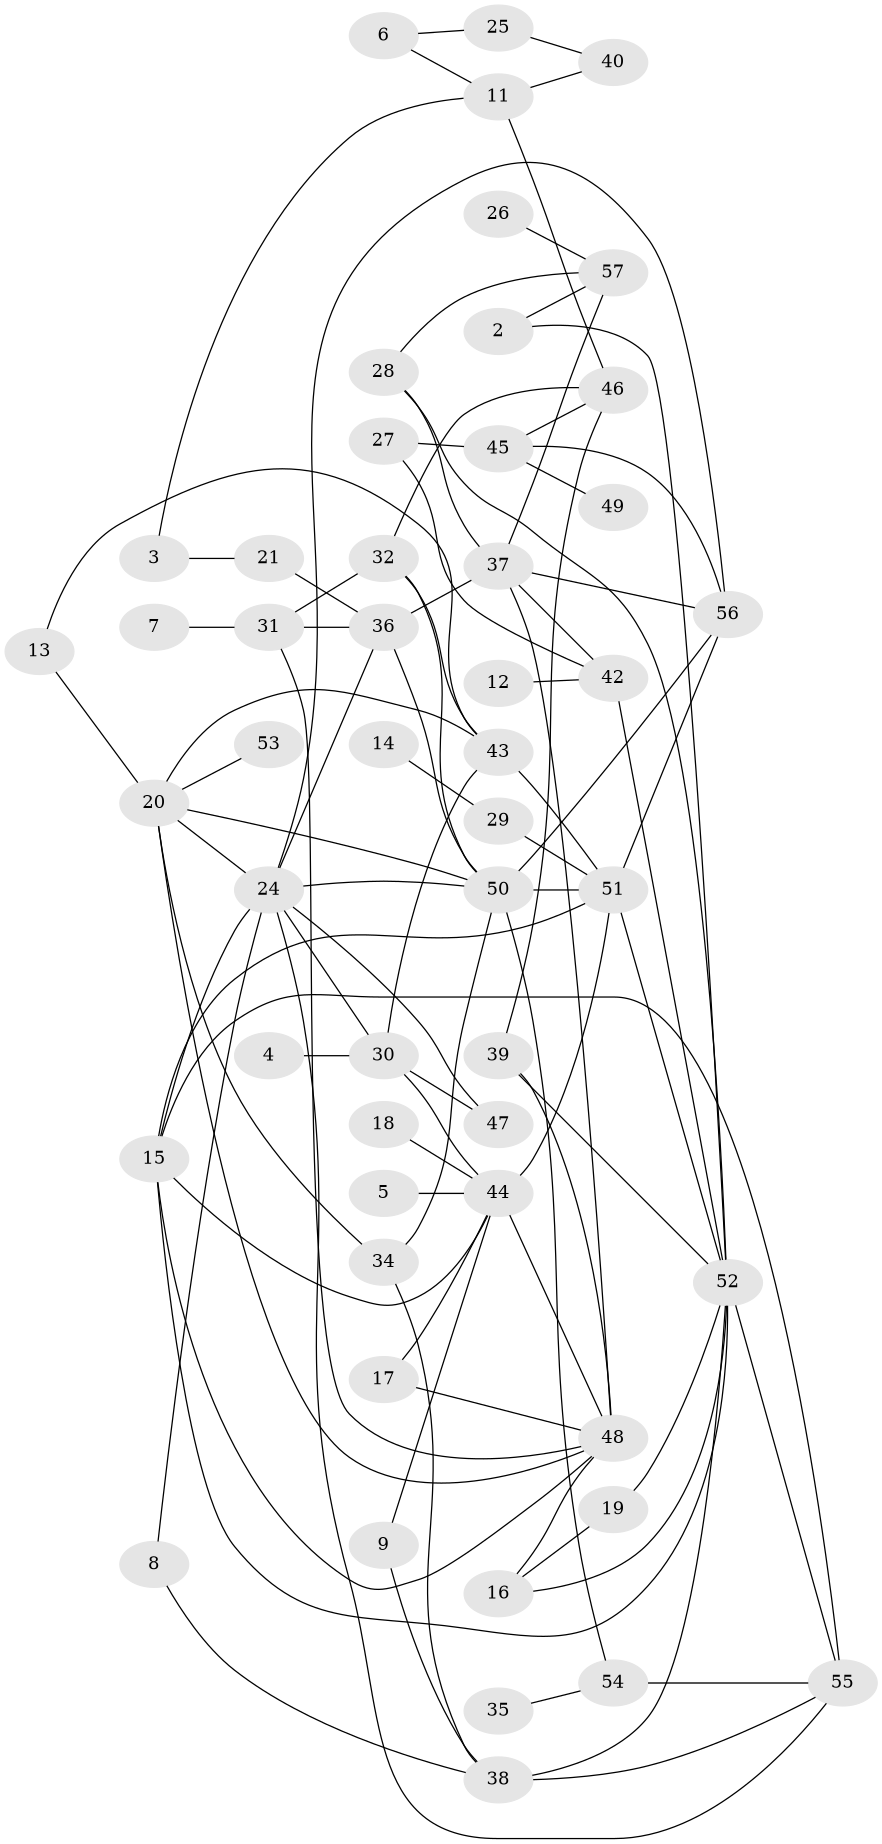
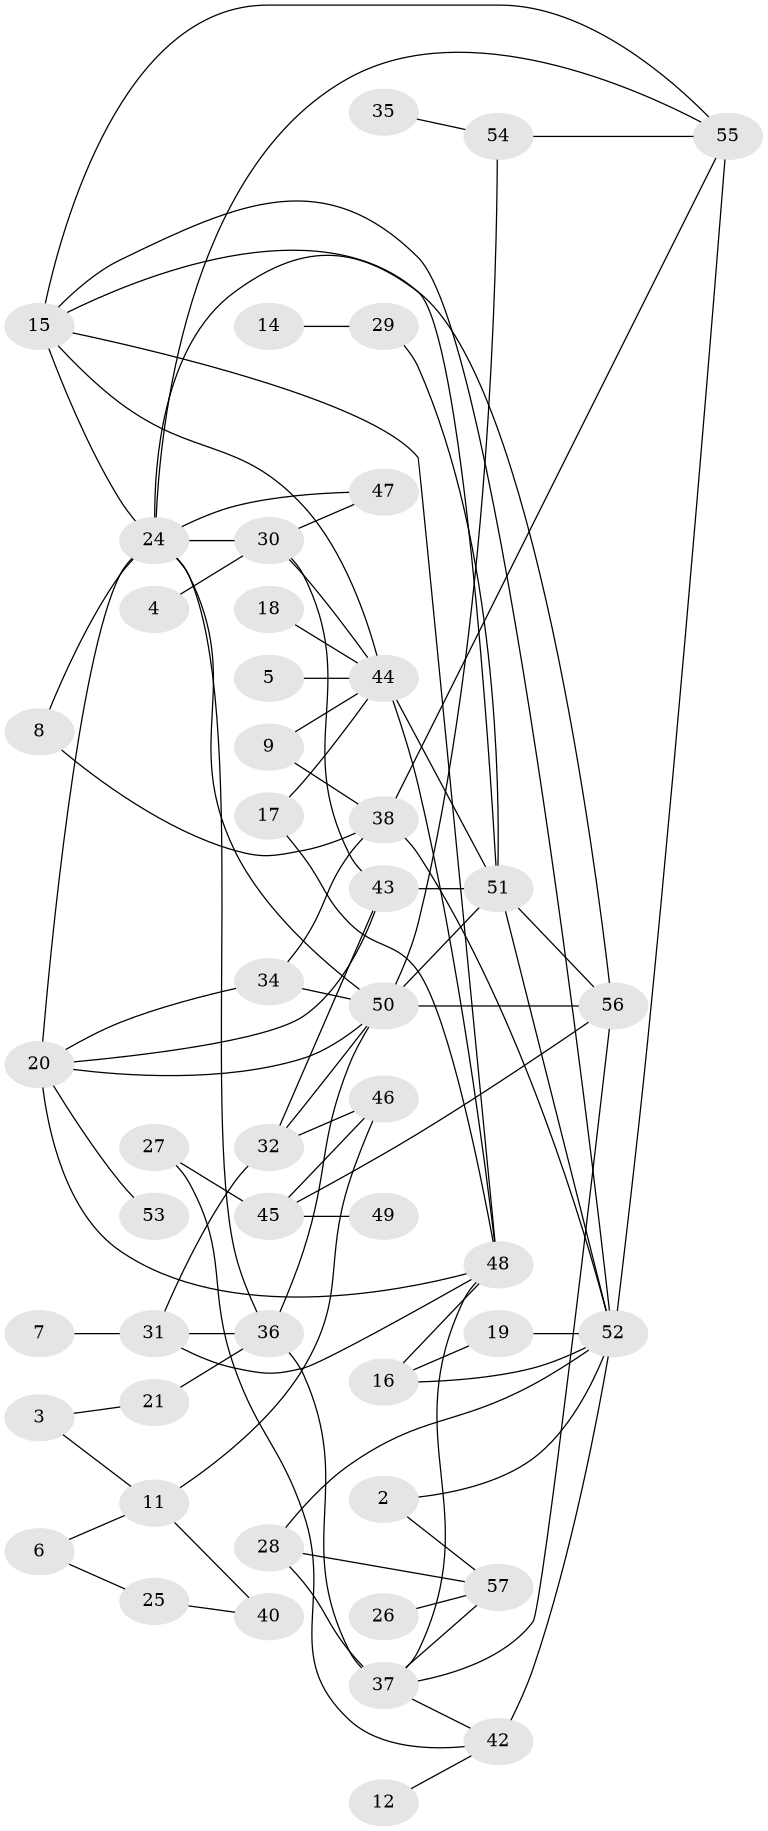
node "13": removed
node "39": removed
